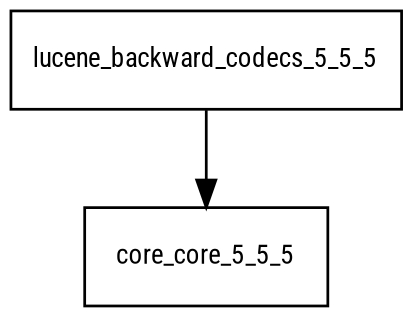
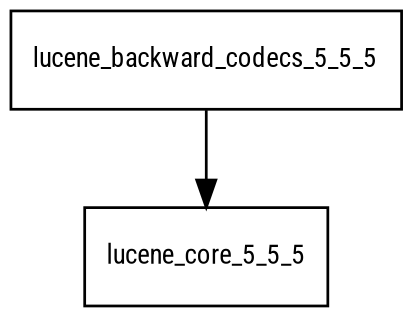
node "core_core_5_5_5": label "core_core_5_5_5" -> "lucene_core_5_5_5"
